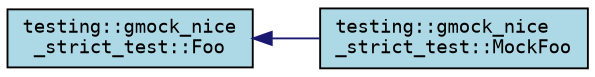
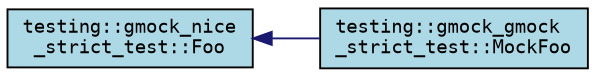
node "testing::gmock_nice _strict_test::MockFoo": label "testing::gmock_nice _strict_test::MockFoo" -> "testing::gmock_gmock _strict_test::MockFoo"
